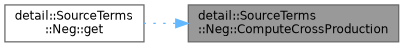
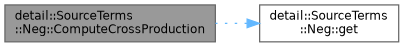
edge "detail::SourceTerms ::Neg::get" -> "detail::SourceTerms ::Neg::ComputeCrossProduction": reversed
